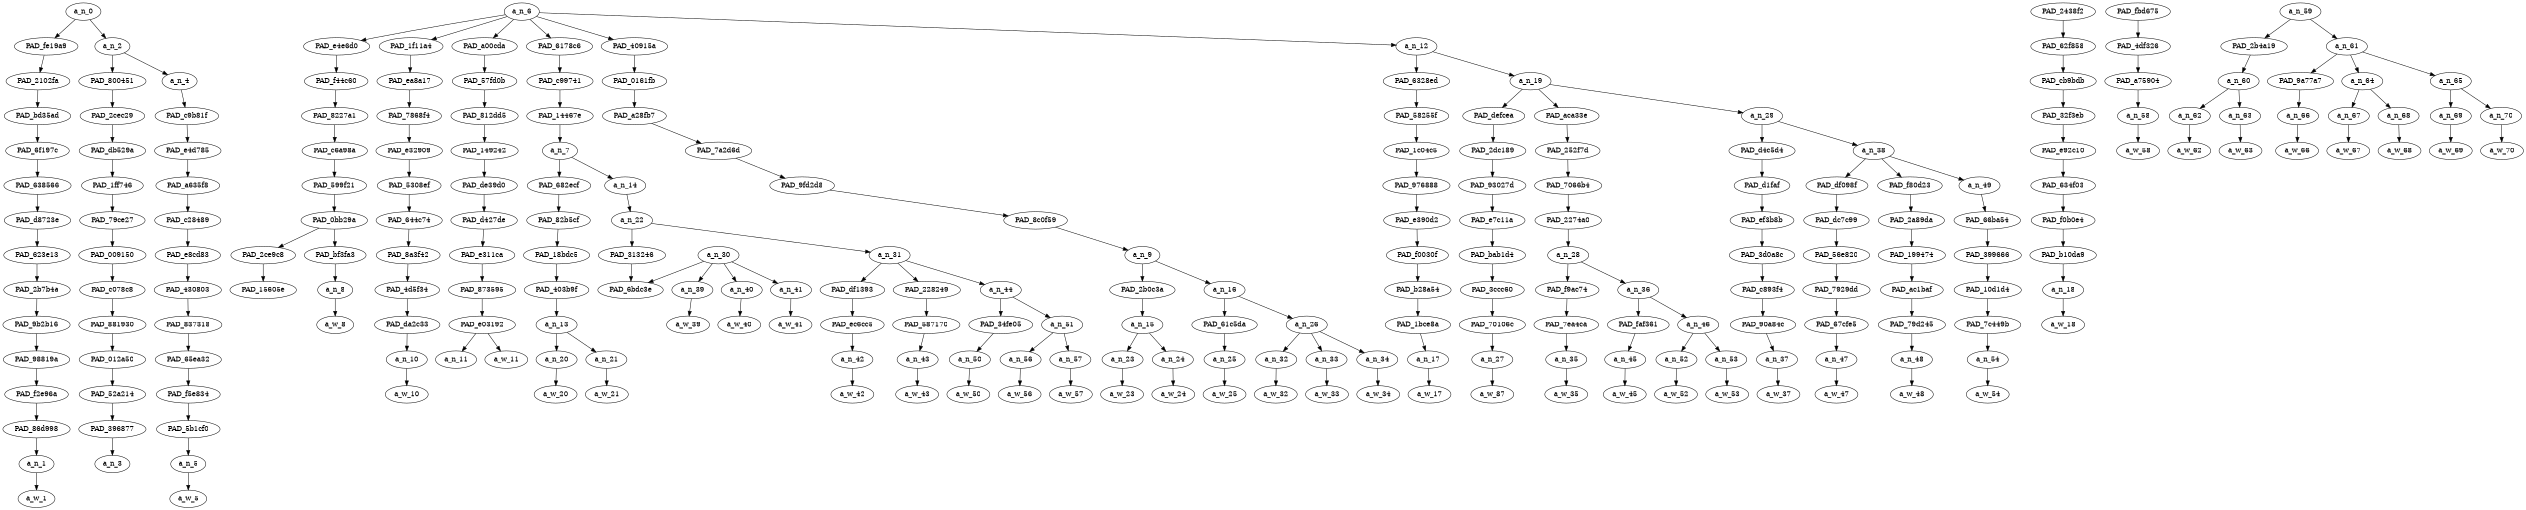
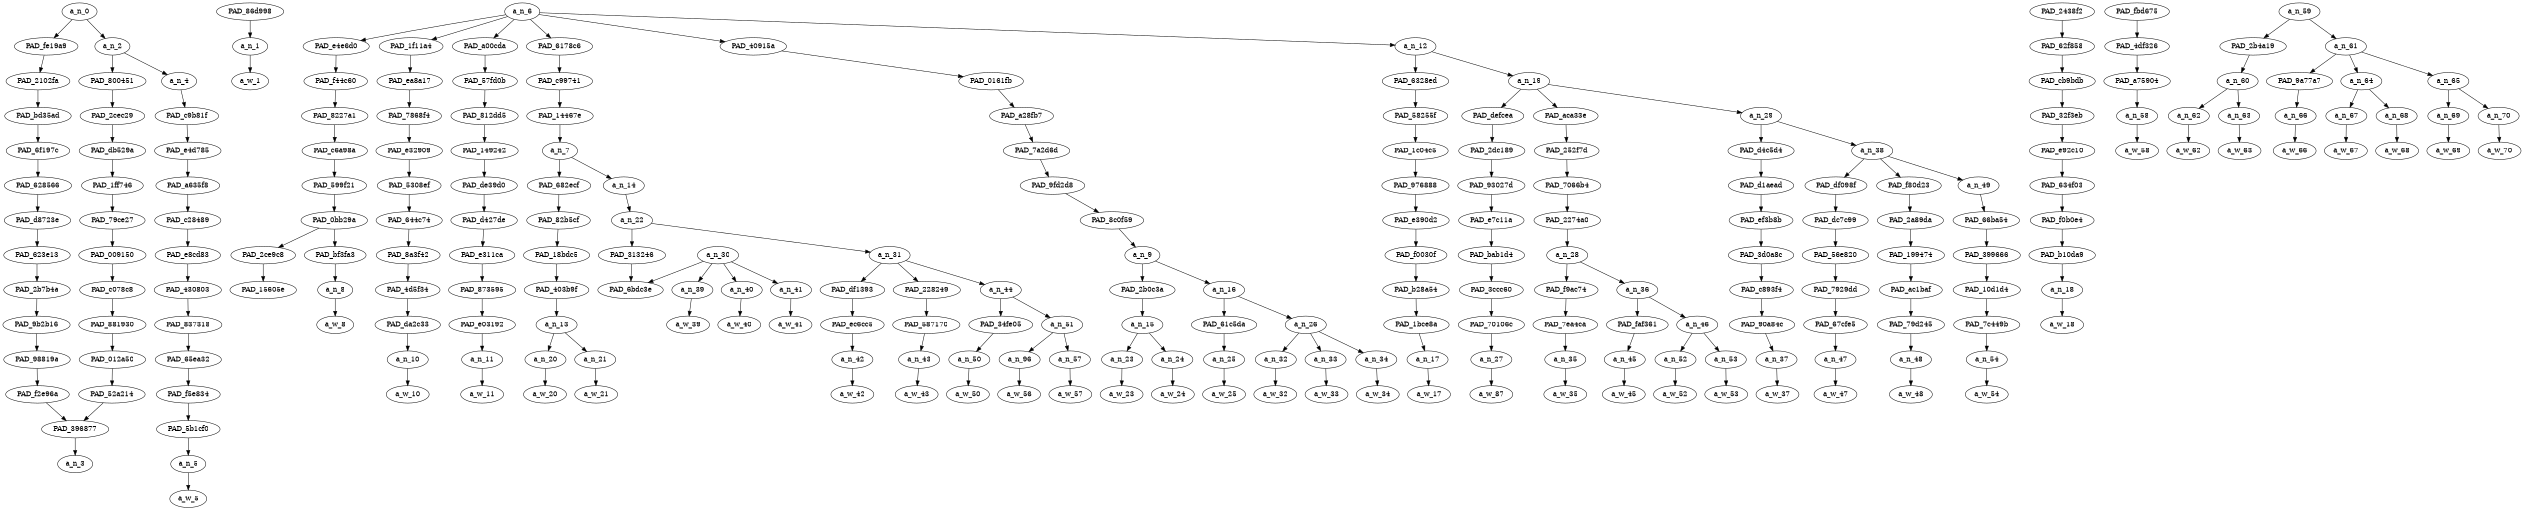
node "PAD_638566": label "PAD_638566" -> "PAD_628566"
node "PAD_d1faf": label "PAD_d1faf" -> "PAD_d1aead"
edge "PAD_e03192" -> "a_w_11": now "a_n_11" -> "a_w_11"
node "a_n_56": label "a_n_56" -> "a_n_96"
edge "PAD_f2e96a" -> "PAD_86d998": now "PAD_f2e96a" -> "PAD_396877"
